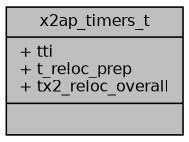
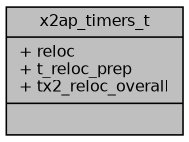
node "x2ap_timers_t": text "+ tti" -> "+ reloc"
